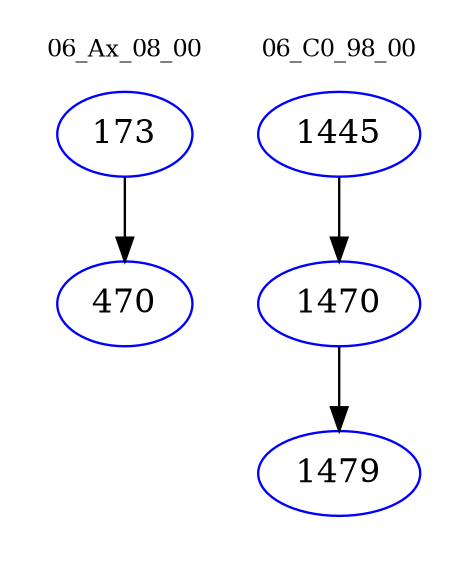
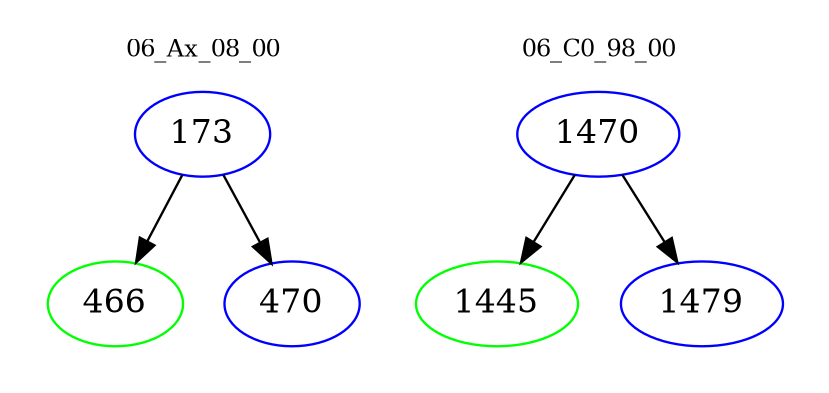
node "1445": color blue -> green
edge "1445" -> "1470": reversed
node "466": added
